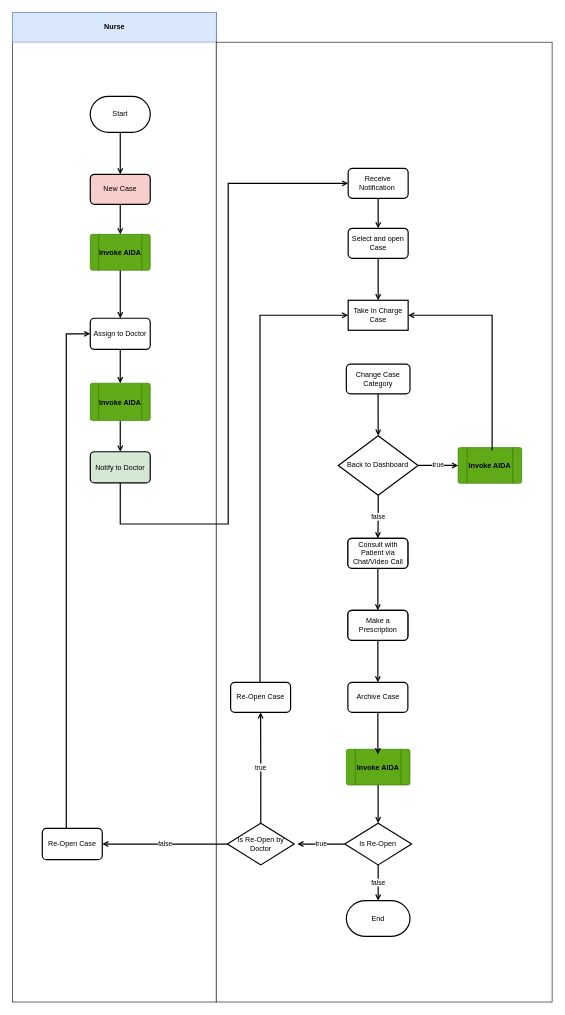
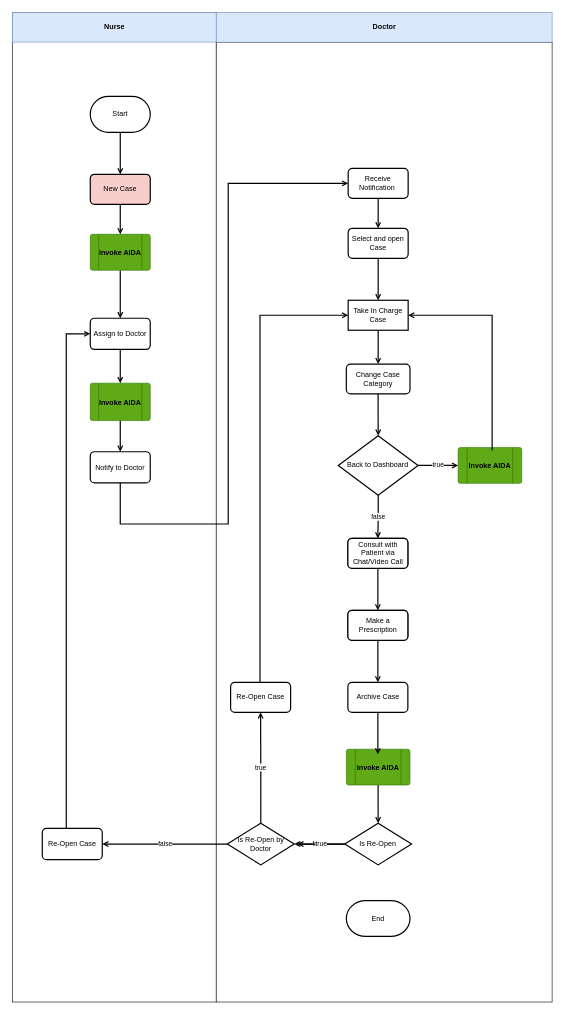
node "Doctor": added
edge "Take In Charge Case" -> "Change Case Category": added
node "Notify to Doctor": fillcolor #d5e8d4 -> #ffffff
edge "Is Re-Open" -> "End": now "Is Re-Open" -> "Is Re-Open by Doctor"
